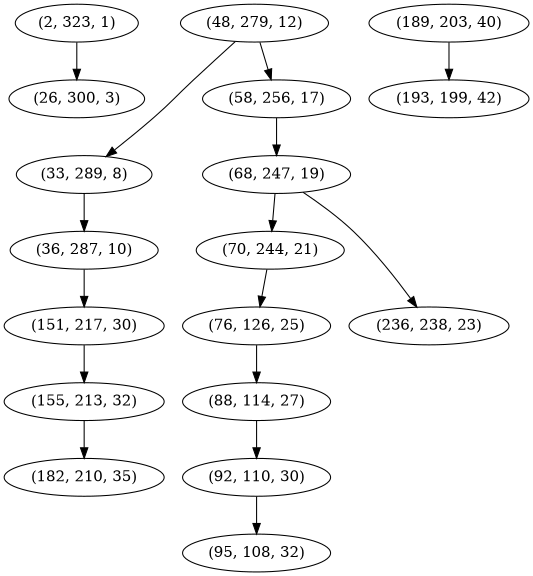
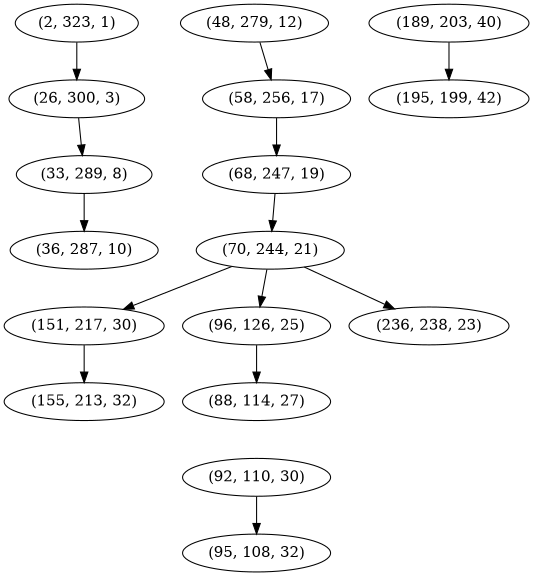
edge "(48, 279, 12)" -> "(33, 289, 8)": now "(26, 300, 3)" -> "(33, 289, 8)"
node "(193, 199, 42)": label "(193, 199, 42)" -> "(195, 199, 42)"
edge "(68, 247, 19)" -> "(236, 238, 23)": now "(70, 244, 21)" -> "(236, 238, 23)"
edge "(36, 287, 10)" -> "(151, 217, 30)": now "(70, 244, 21)" -> "(151, 217, 30)"
node "(76, 126, 25)": label "(76, 126, 25)" -> "(96, 126, 25)"
edge "(88, 114, 27)" -> "(92, 110, 30)": removed
node "(182, 210, 35)": removed
